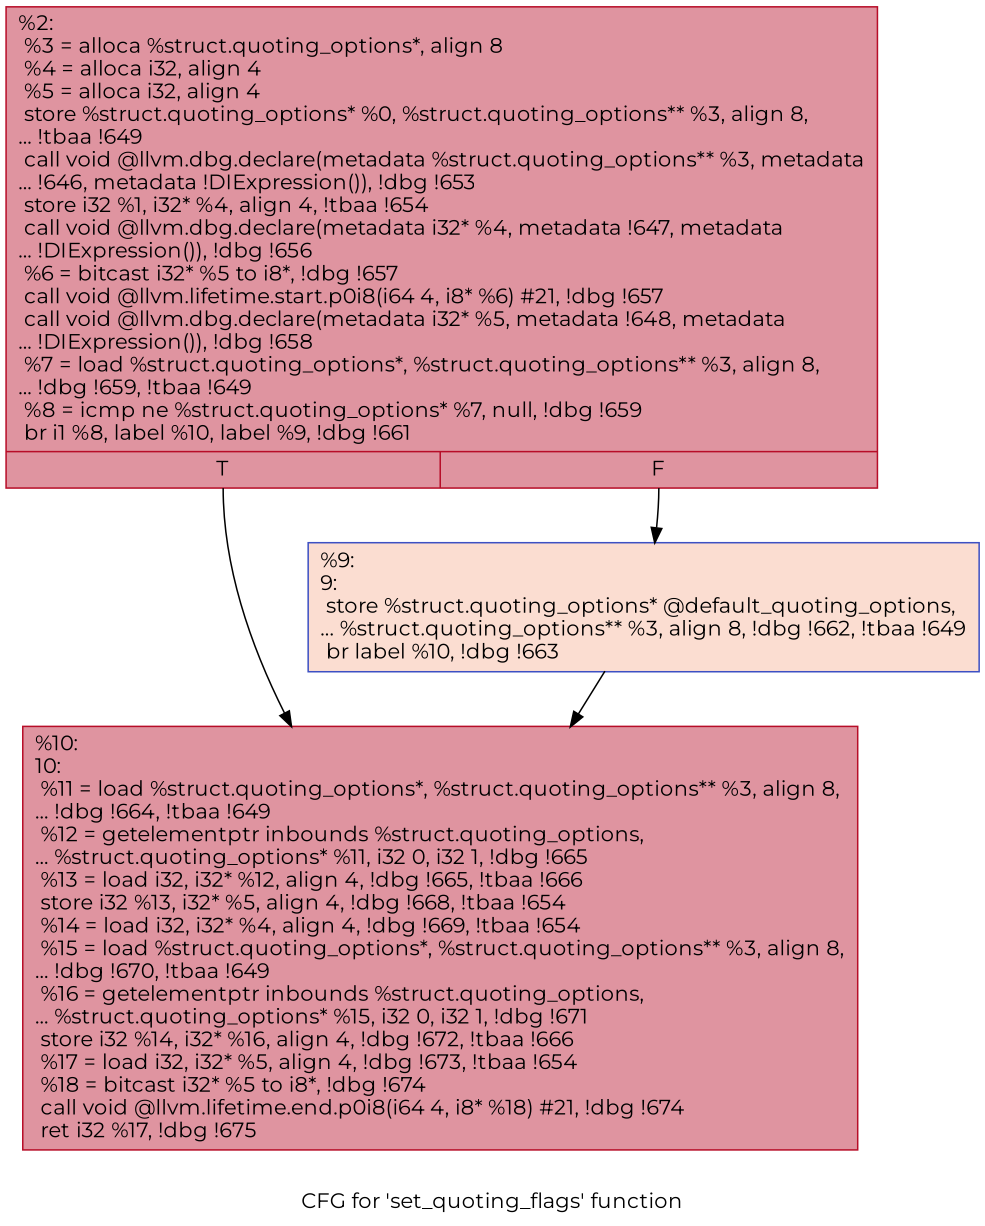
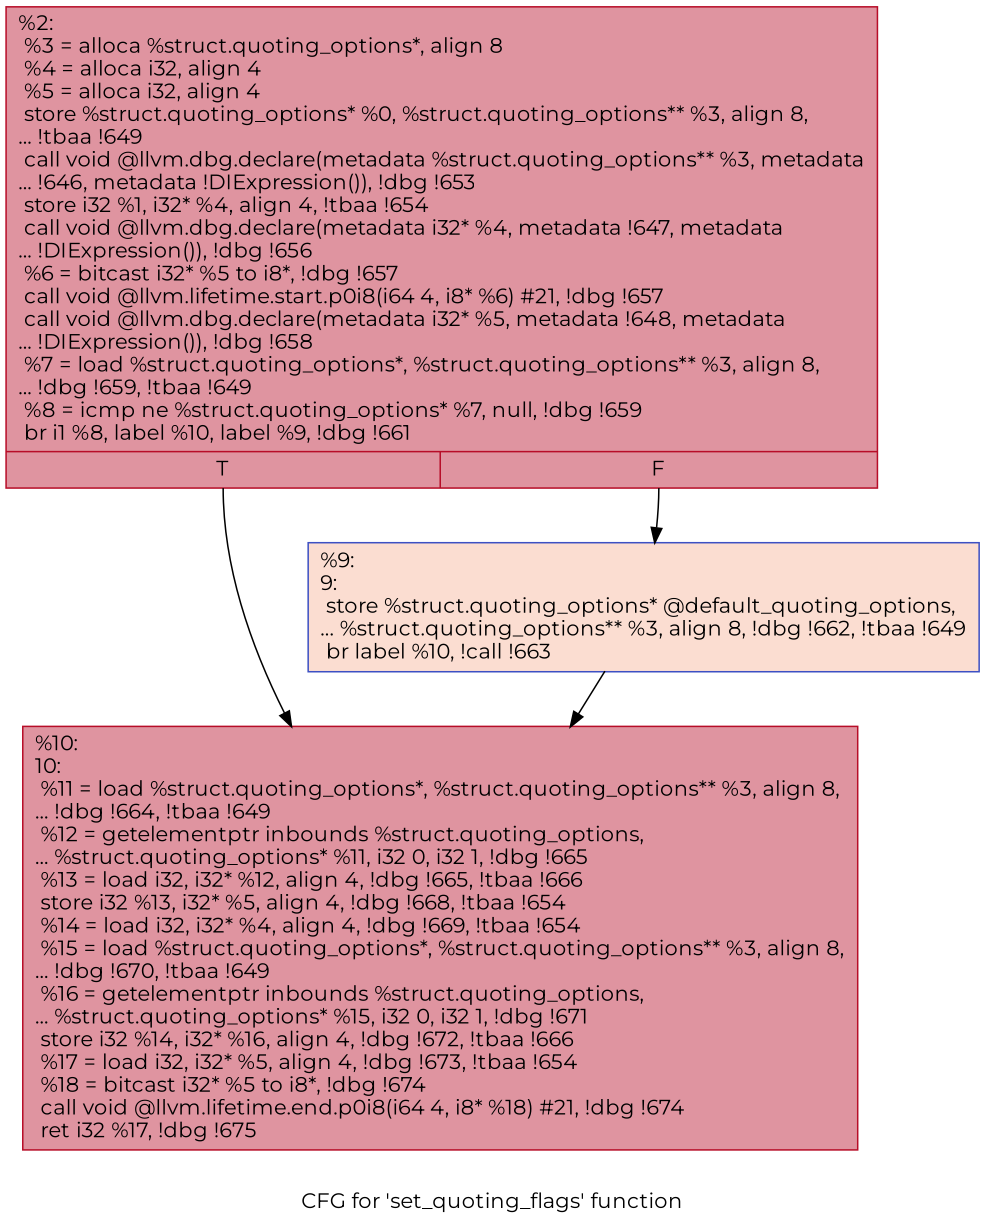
node "%9:": text "br label %10, !dbg !663" -> "br label %10, !call !663"
